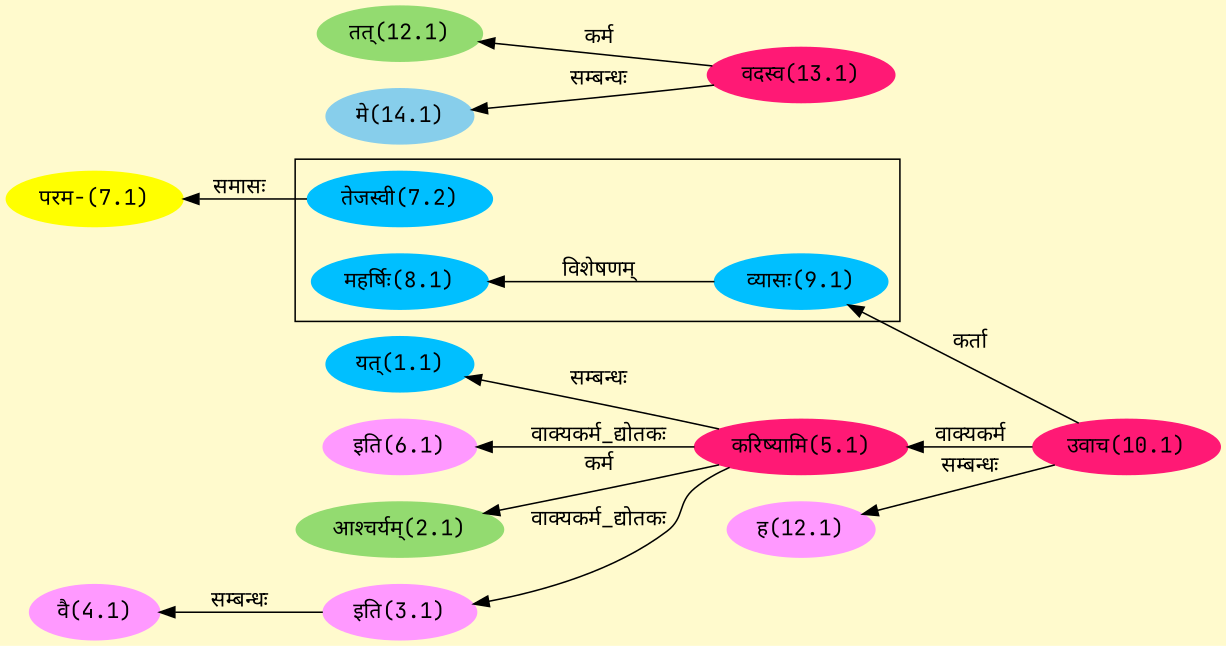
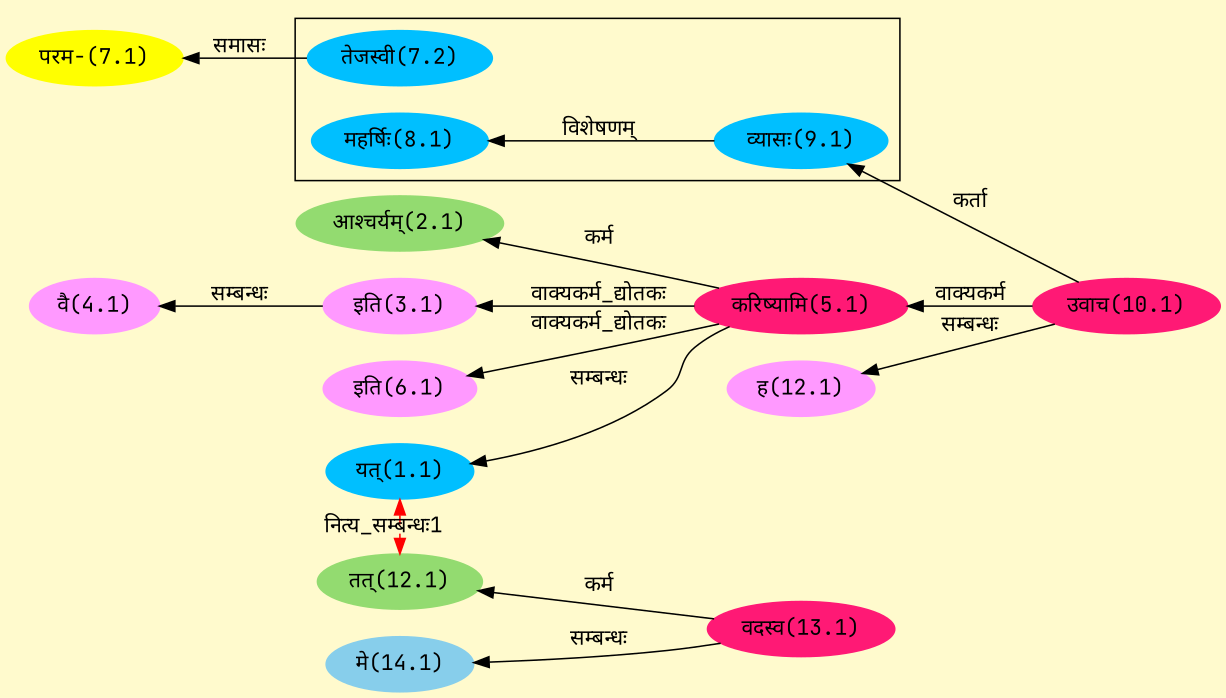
edge "यत्(1.1)" -- "तत्(12.1)": added, label "नित्य_सम्बन्धः1"
